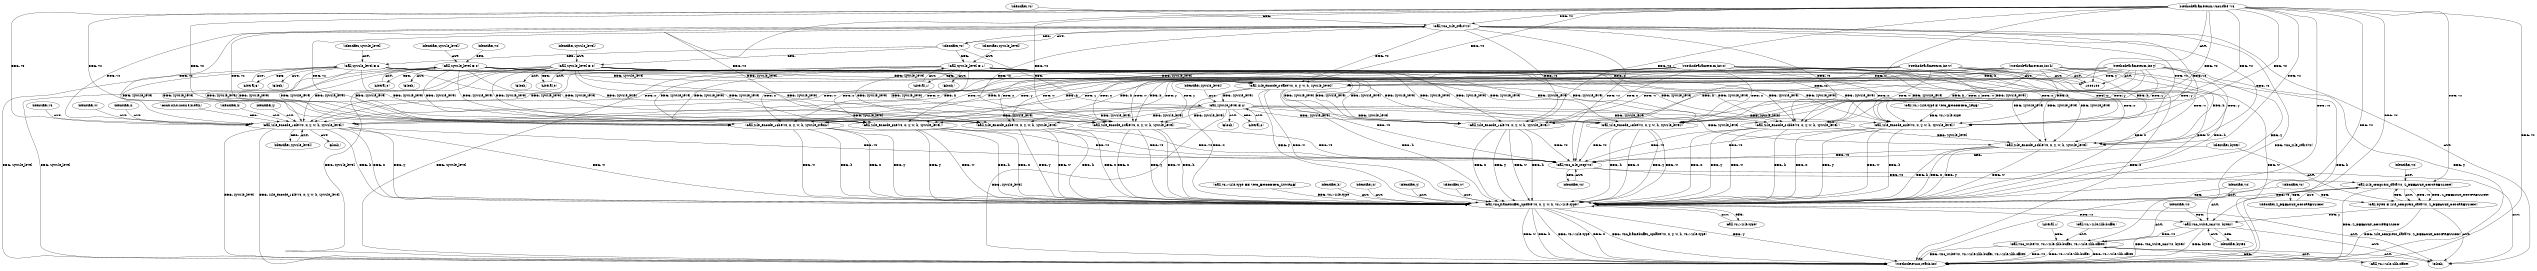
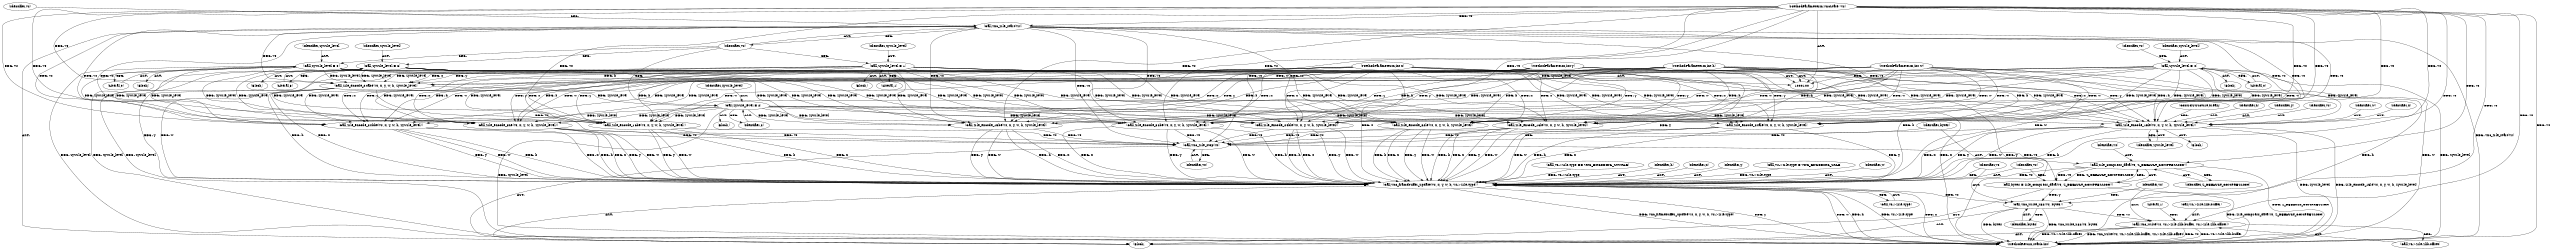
edge "(MethodParameterIn,int w)" -> "1000100": label "AST: " -> "DDG: "
edge "(MethodParameterIn,int y)" -> "(Call,zrle_encode_32be(vs, x, y, w, h, zywrle_level))": added, label "DDG: y"
edge "(Call,vs->zrle.type = VNC_ENCODING_ZRLE)" -> "(Call,zrle_encode_32le(vs, x, y, w, h, zywrle_level))": now "(Call,vs->zrle.type = VNC_ENCODING_ZRLE)" -> "(Call,vnc_framebuffer_update(vs, x, y, w, h, vs->zrle.type))"
node "(Call,zrle_encode_16be(vs, x, y, w, h, zywrle_static))": label "(Call,zrle_encode_16be(vs, x, y, w, h, zywrle_static))" -> "(Call,zrle_encode_16be(vs, x, y, w, h, zywrle_level))"
node "(Literal,2)": label "(Literal,2)" -> "(Identifier,2)"
edge "(Call,zrle_encode_24bbe(vs, x, y, w, h, zywrle_level))" -> "(Call,zrle_encode_24ble(vs, x, y, w, h, zywrle_level))": now "(Call,zywrle_level = 3)" -> "(Call,zrle_encode_24ble(vs, x, y, w, h, zywrle_level))"
